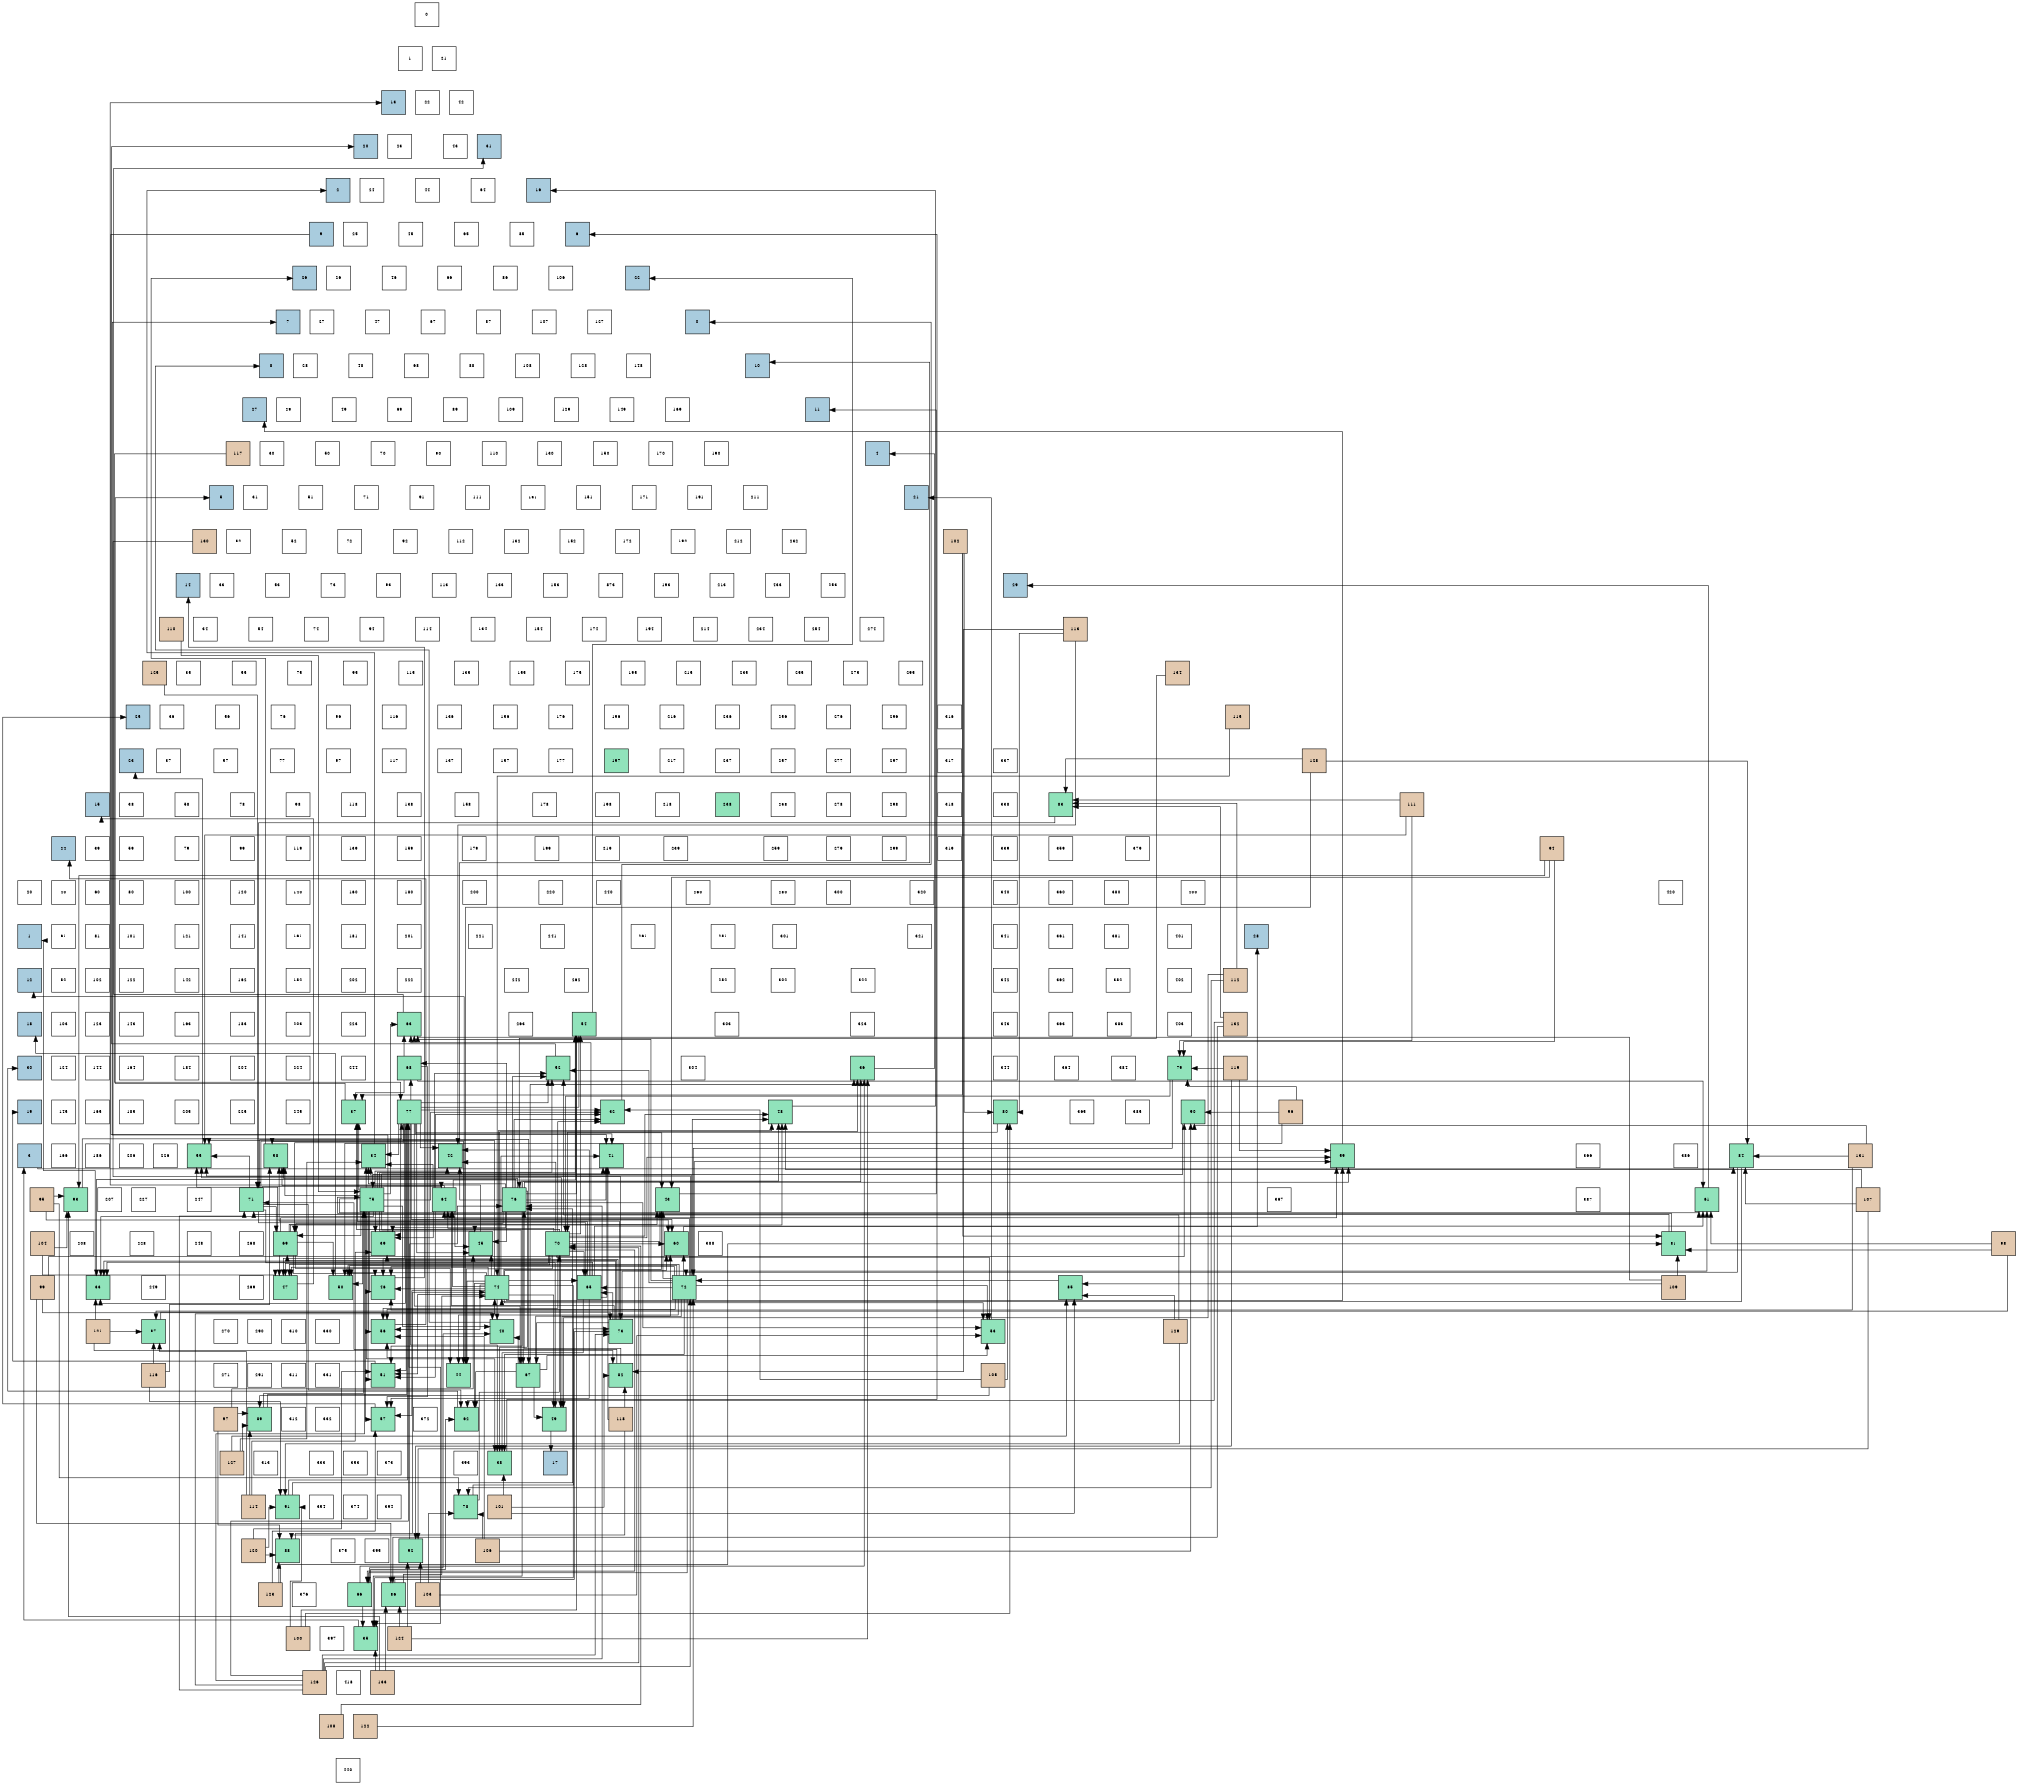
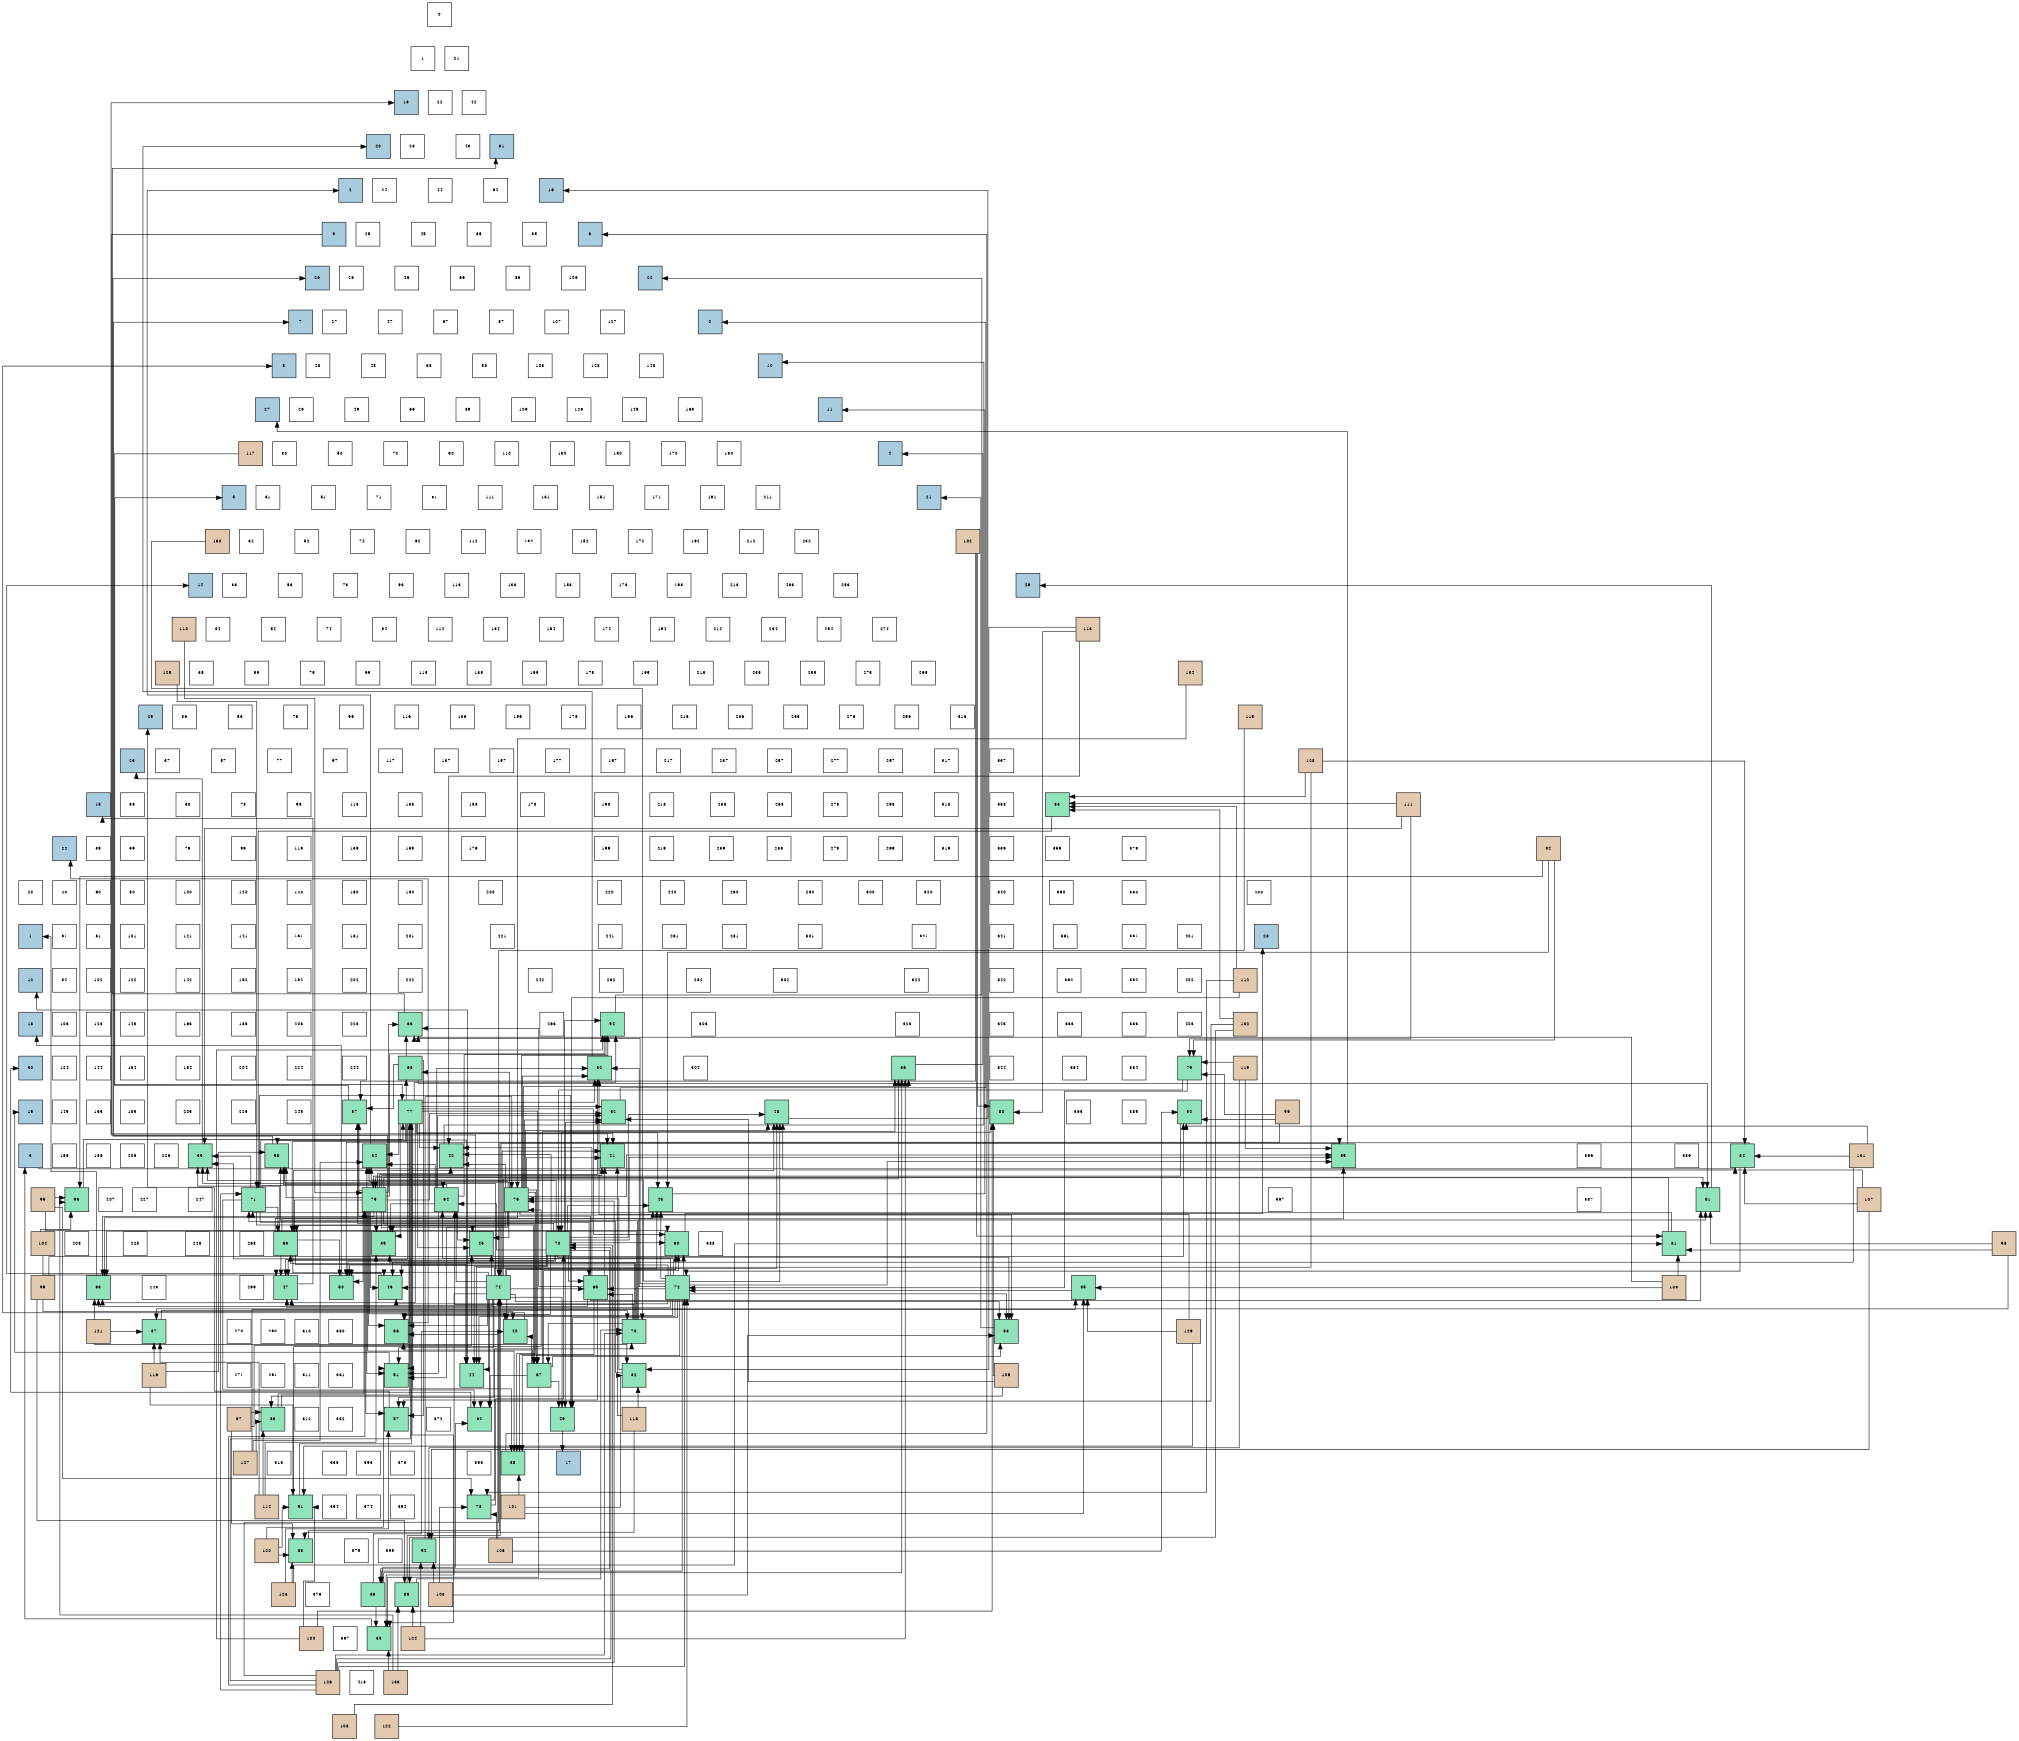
node "873": label "873" -> "173"
node "197": fillcolor #91e3bb -> #ffffff
node "238": fillcolor #91e3bb -> #ffffff
node "420": removed
node "440": removed
